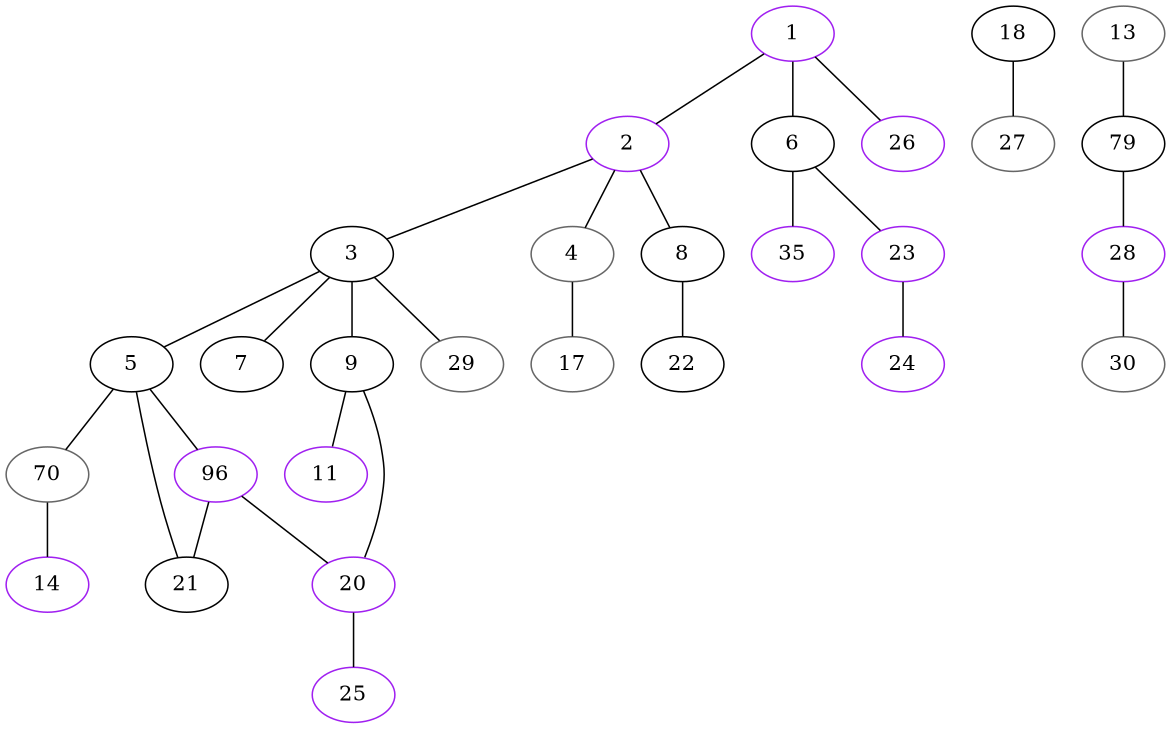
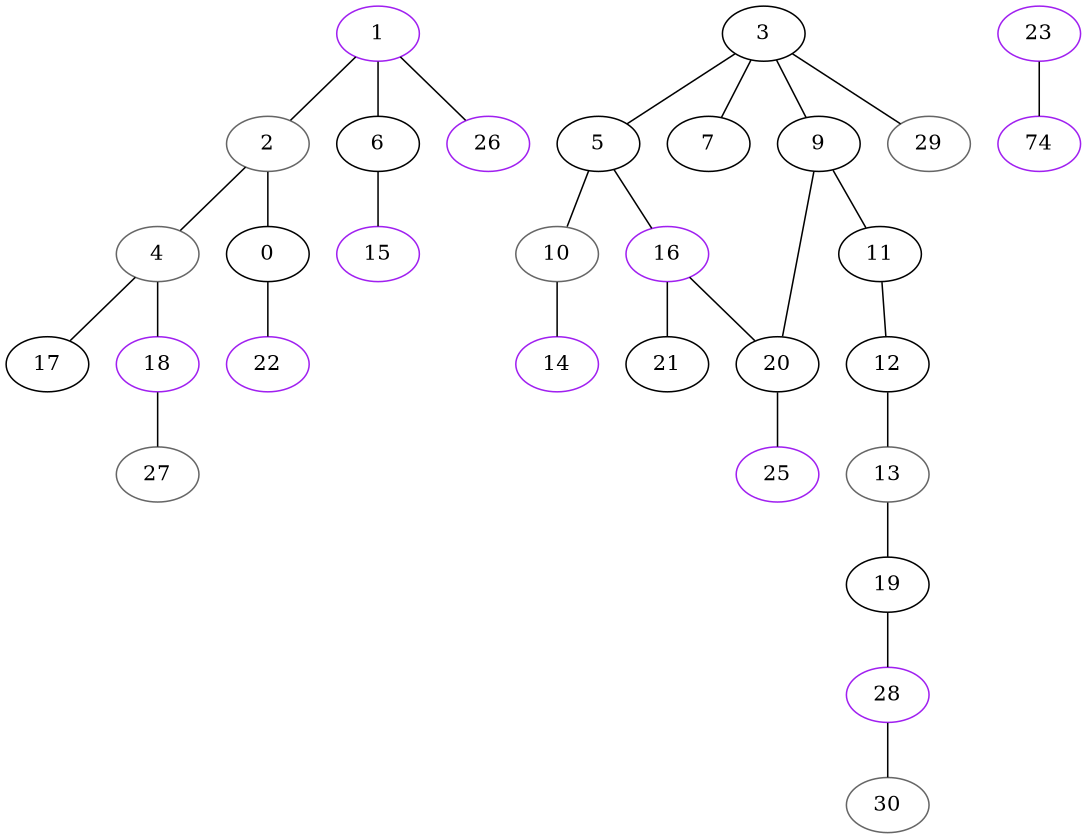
node "18": color black -> purple
node "2": color purple -> gray40
node "79": label "79" -> "19"
edge "2" -- "3": removed
edge "6" -- "23": removed
node "8": label "8" -> "0"
node "35": label "35" -> "15"
edge "4" -- "18": added
node "17": color gray40 -> black
node "22": color black -> purple
node "12": added
node "24": label "24" -> "74"
node "70": label "70" -> "10"
node "96": label "96" -> "16"
node "11": color purple -> black
edge "5" -- "21": removed
node "20": color purple -> black
